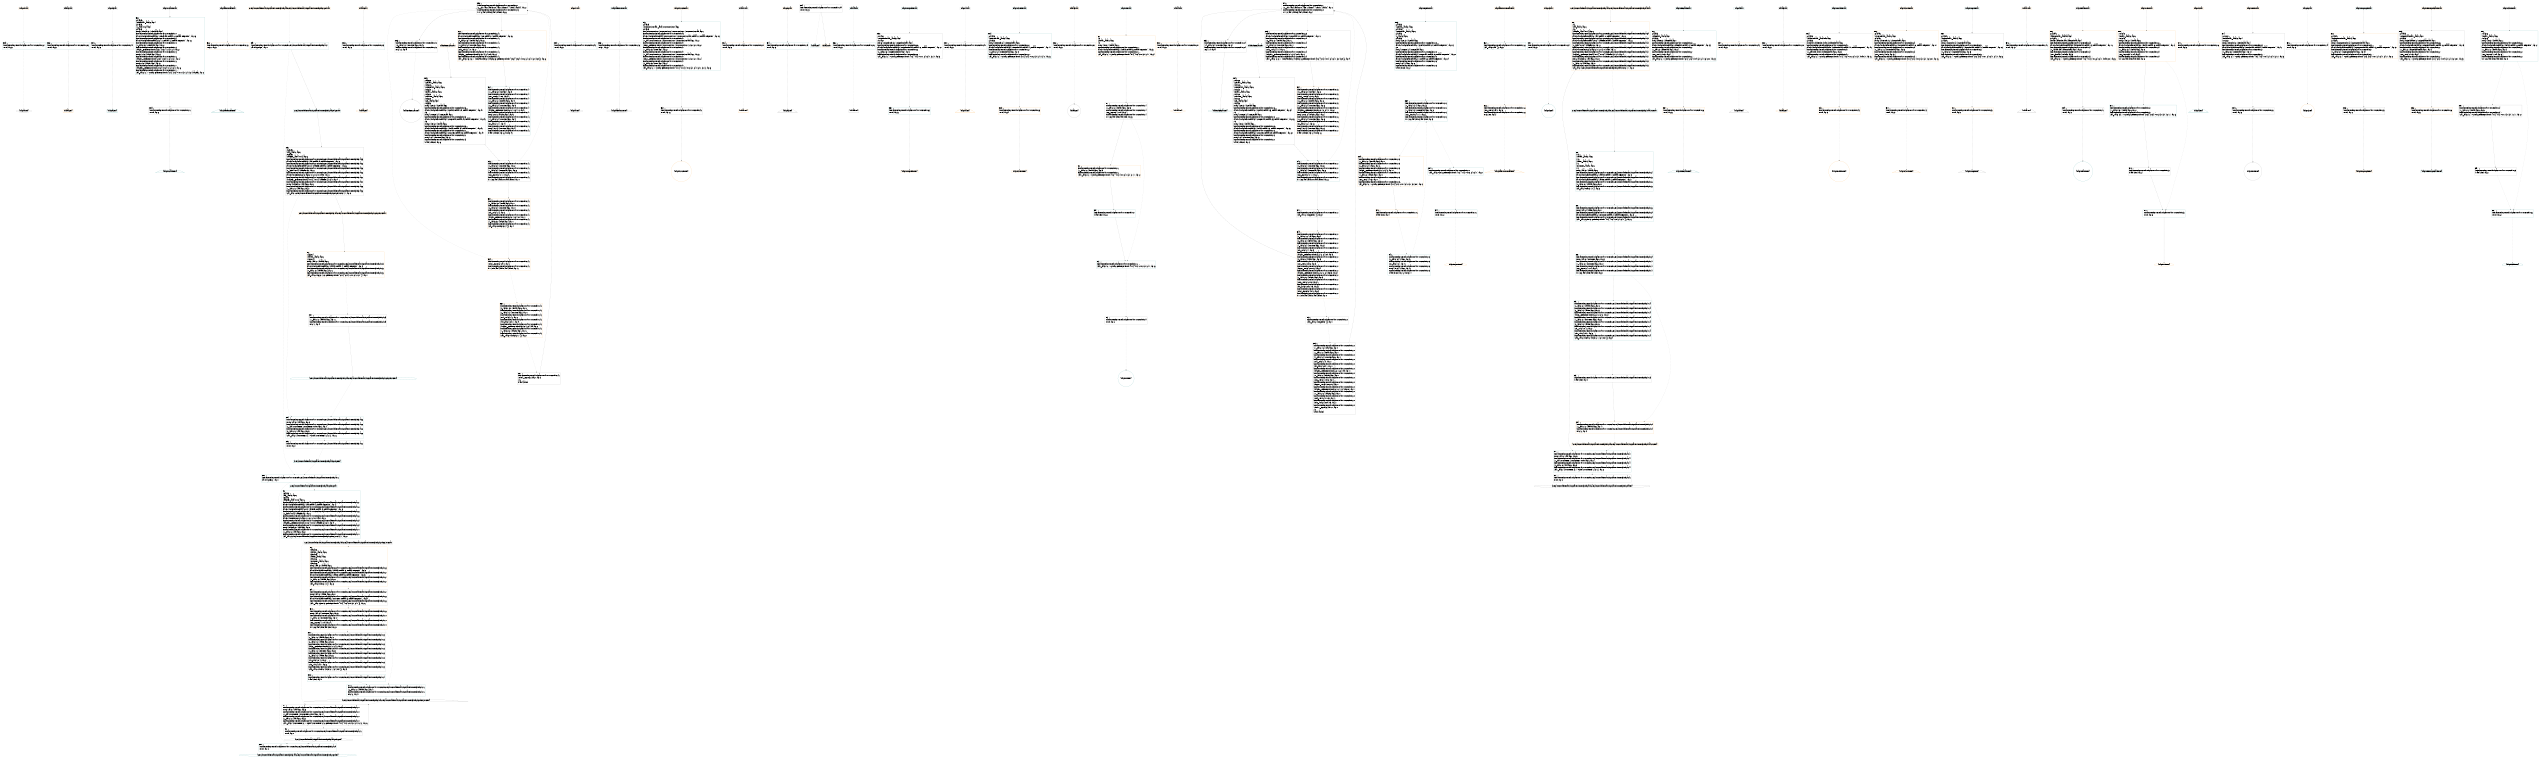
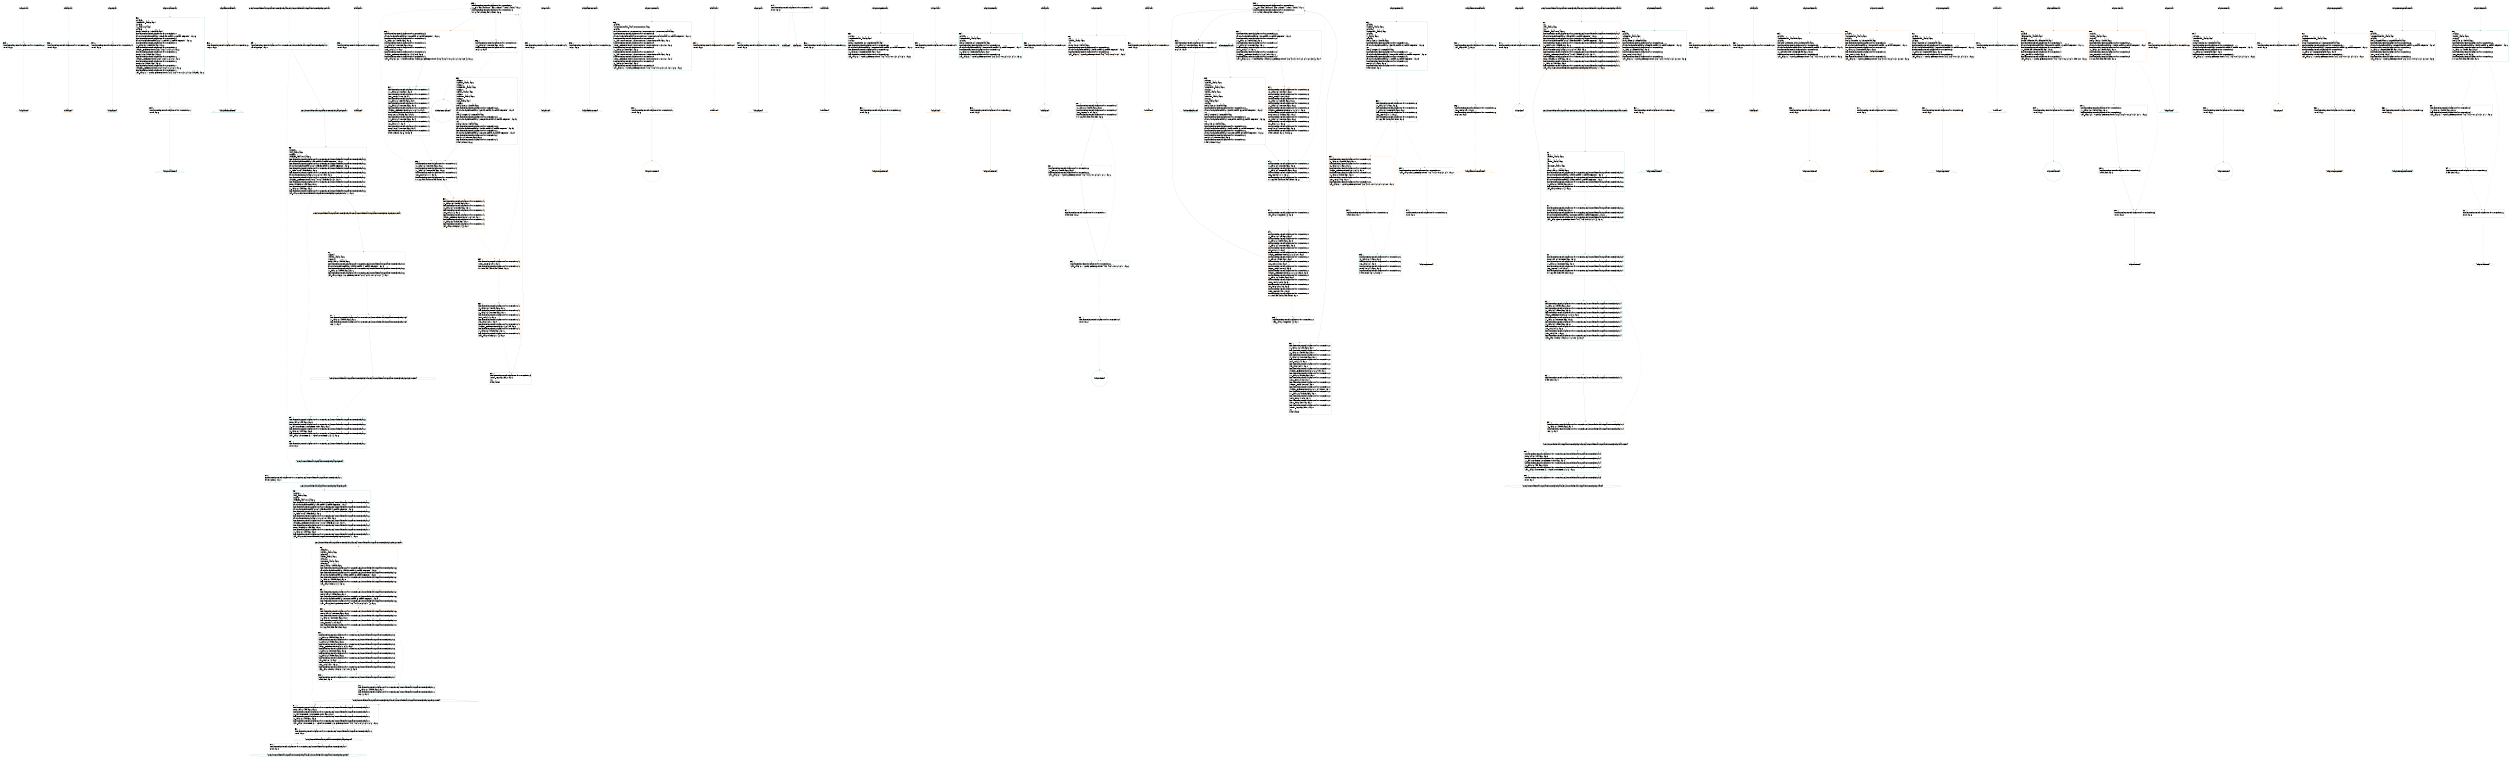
node "io_ll_decodeHexWChars_start": removed
